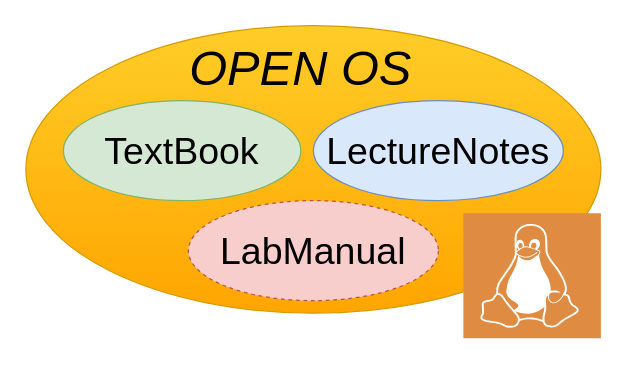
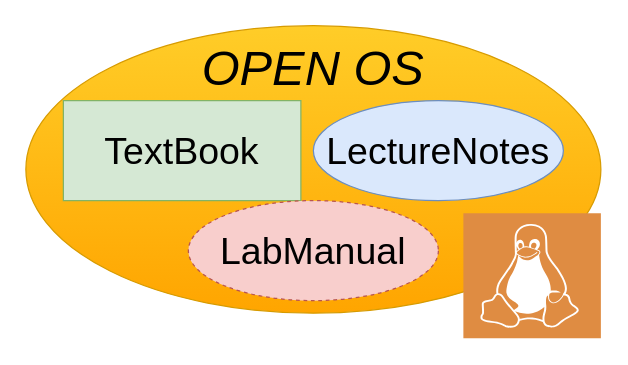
node "OPEN OS": moved (301, 69) -> (313, 69)
node "TextBook": shape ellipse -> rectangle
